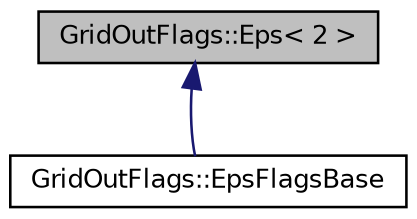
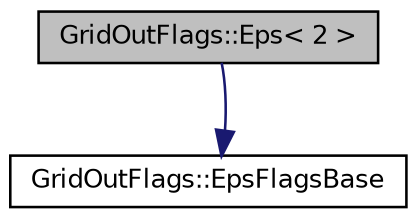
edge "GridOutFlags::EpsFlagsBase" -> "GridOutFlags::Eps< 2 >": reversed
